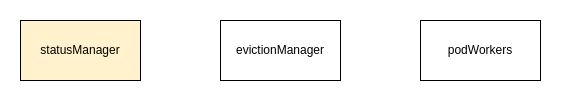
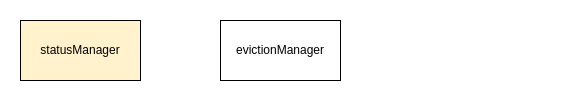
node "podWorkers": removed
